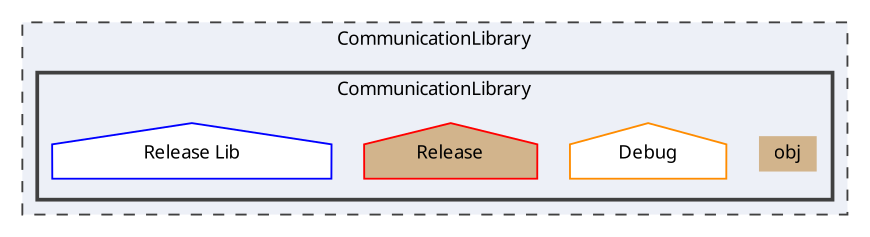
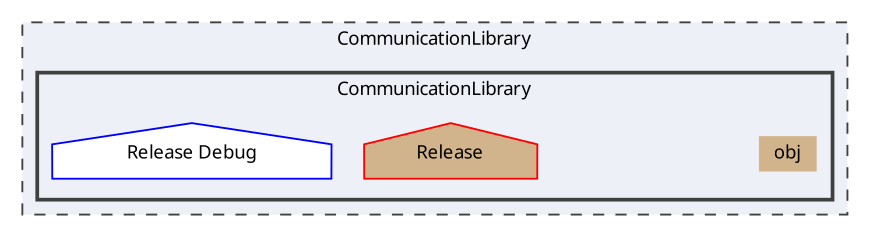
node "Release Lib": label "Release Lib" -> "Release Debug"
node "Debug": removed
